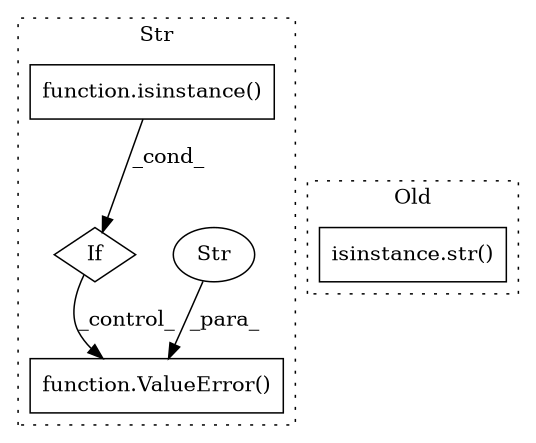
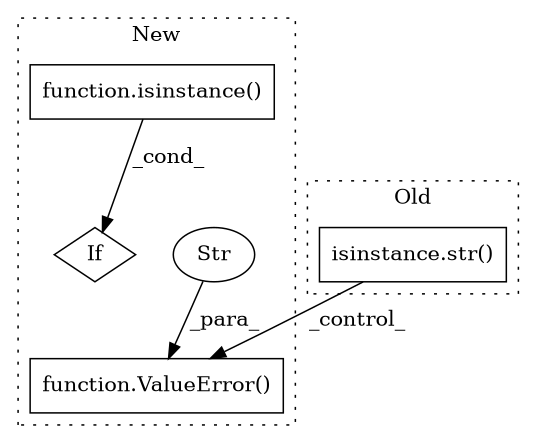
cluster "Str": label "Str" -> "New"
edge "If" -> "function.ValueError()": now "isinstance.str()" -> "function.ValueError()"
